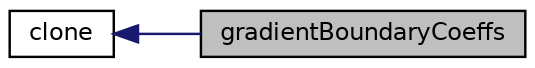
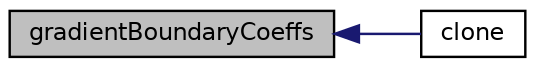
edge "gradientBoundaryCoeffs" -> "clone": reversed
